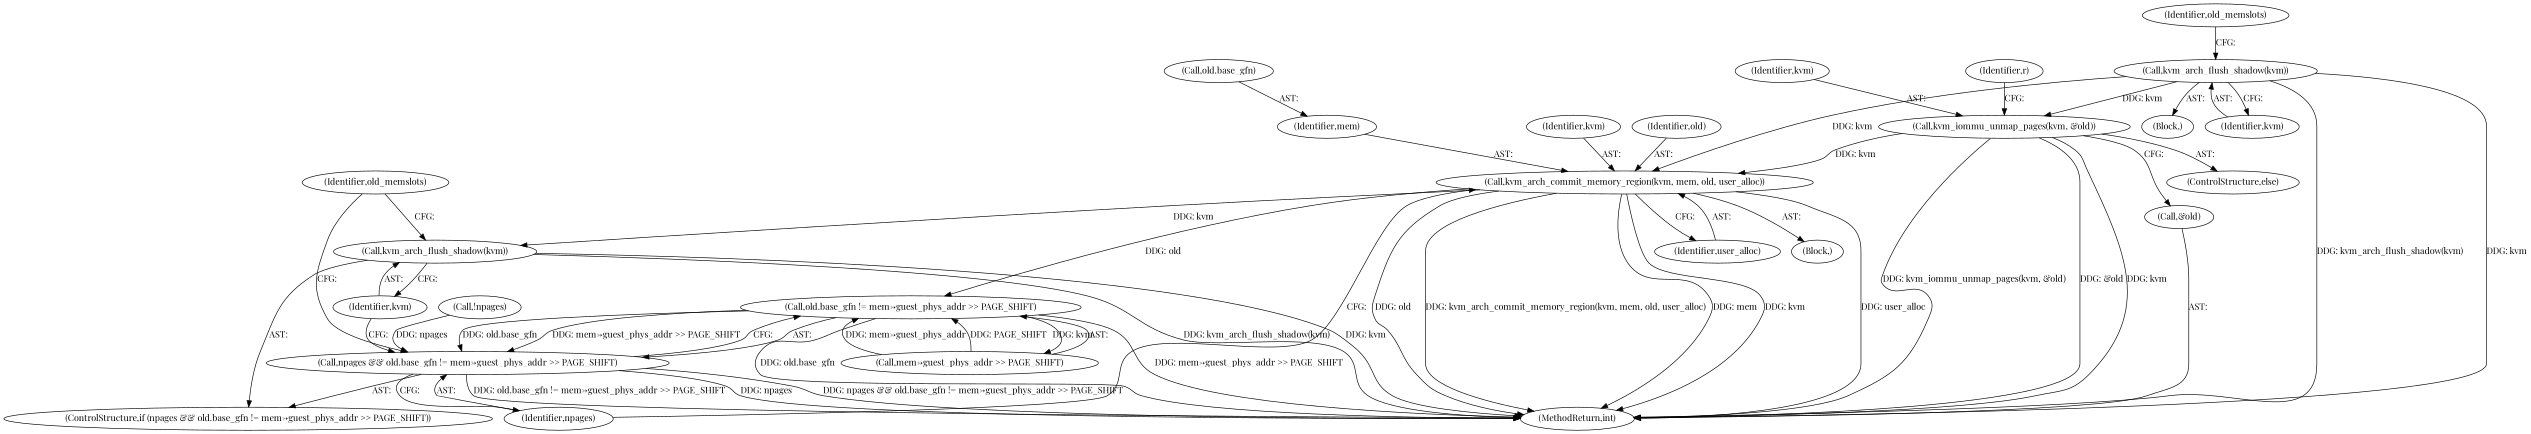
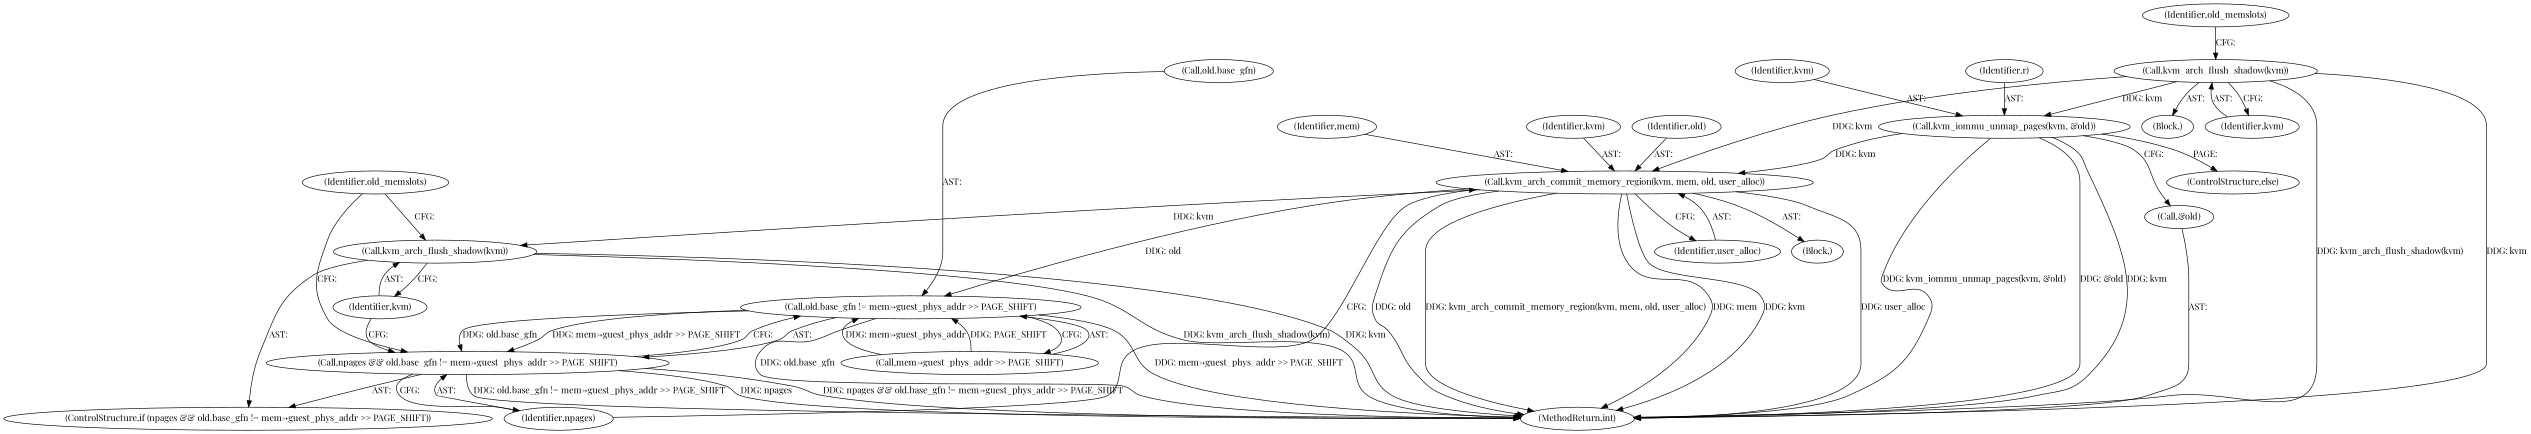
edge "(Call,old.base_gfn)" -> "(Identifier,mem)": now "(Call,old.base_gfn)" -> "(Call,old.base_gfn != mem->guest_phys_addr >> PAGE_SHIFT)"
edge "(Identifier,r)" -> "(Call,kvm_iommu_unmap_pages(kvm, &old))": label "CFG: " -> "AST: "
edge "(Call,kvm_iommu_unmap_pages(kvm, &old))" -> "(ControlStructure,else)": label "AST: " -> "PAGE: "
node "(Call,!npages)": removed
edge "(Call,old.base_gfn != mem->guest_phys_addr >> PAGE_SHIFT)" -> "(Call,mem->guest_phys_addr >> PAGE_SHIFT)": label "DDG: kvm" -> "CFG: "
